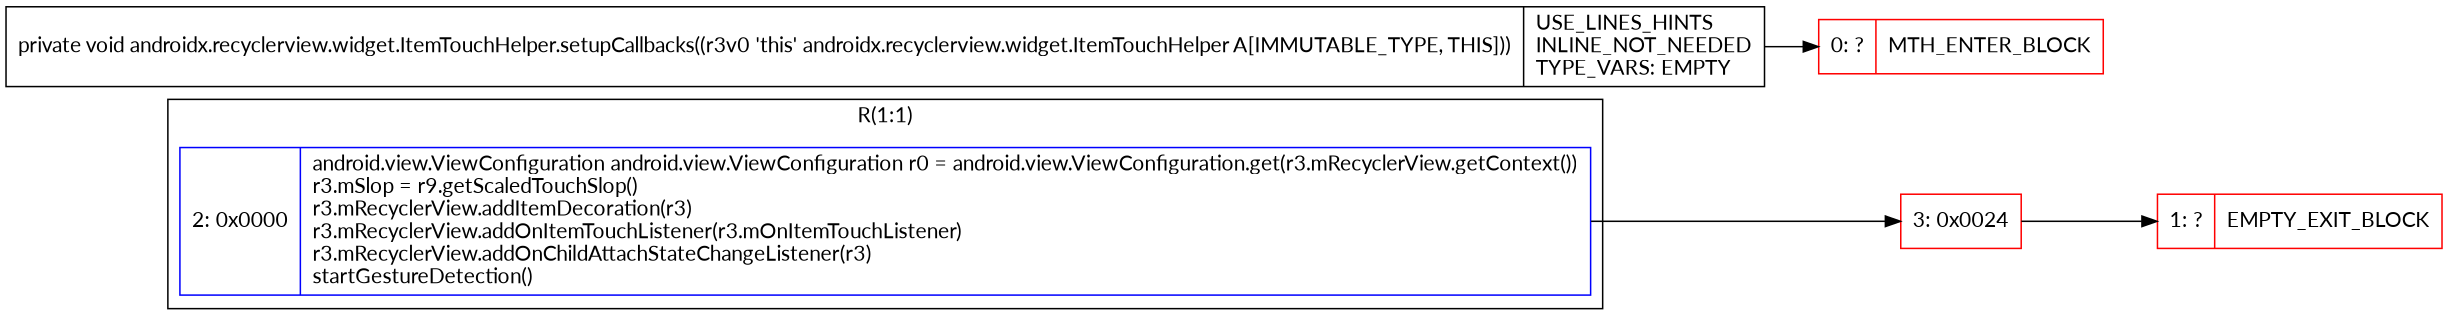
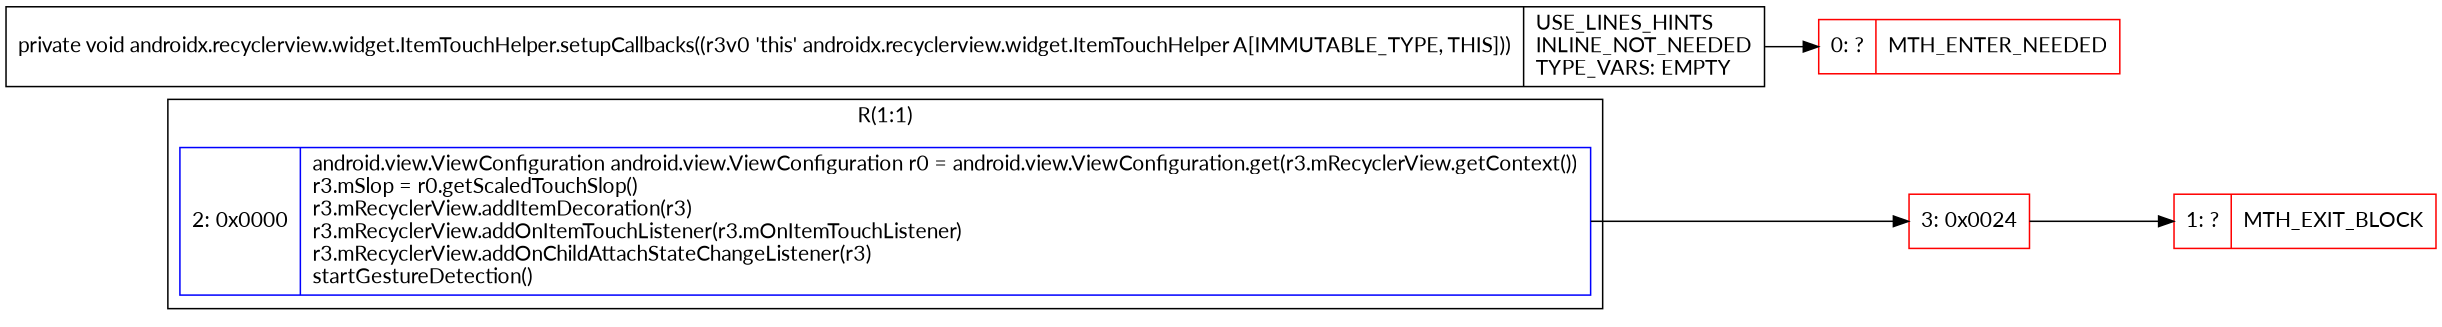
node "0: ?": text "MTH_ENTER_BLOCK" -> "MTH_ENTER_NEEDED"
node "2: 0x0000": text "r3.mSlop = r9.getScaledTouchSlop()" -> "r3.mSlop = r0.getScaledTouchSlop()"
node "1: ?": text "EMPTY_EXIT_BLOCK" -> "MTH_EXIT_BLOCK"
